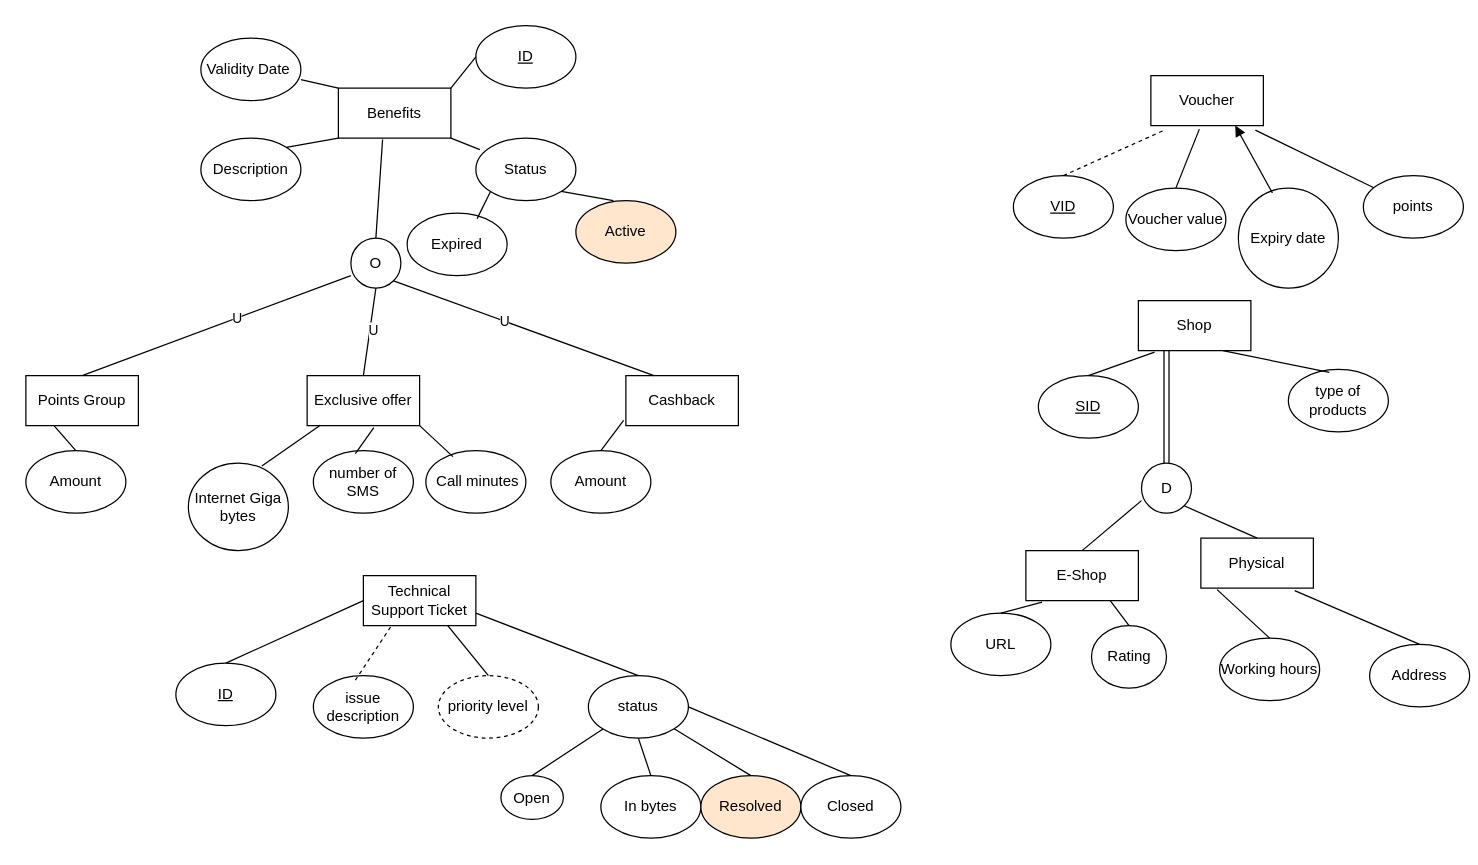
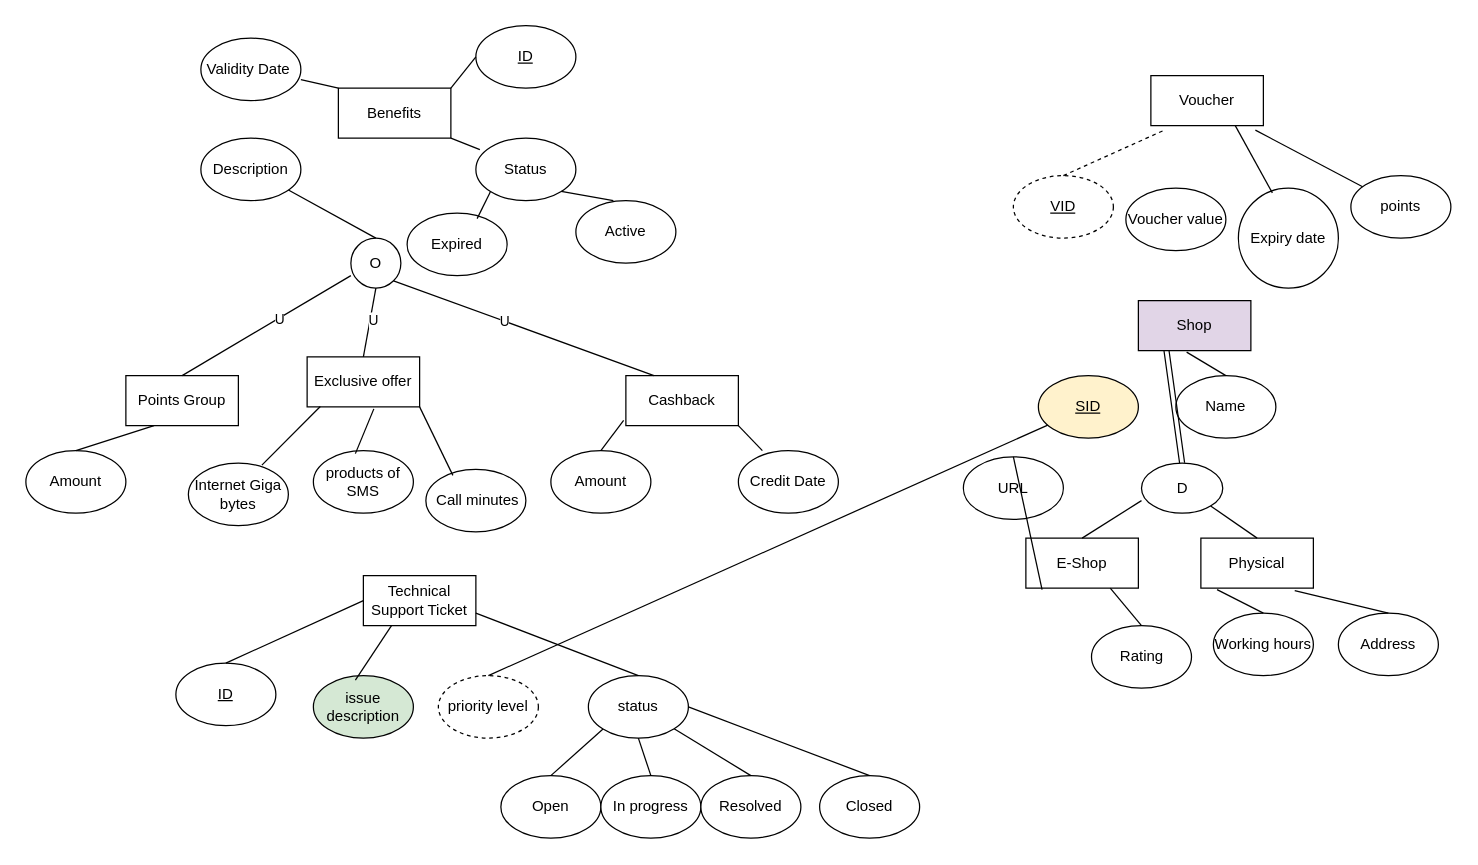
edge "Expiry date" -> "Voucher": arrowhead block -> none
edge "Benefits" -- "Description": removed
edge "Voucher" -- "Voucher value": removed
edge "Benefits" -- "O": now "Description" -- "O"
node "VID": style solid -> dashed
node "points": moved (1413, 207) -> (1401, 207)
node "Active": fillcolor #ffe6cc -> #ffffff
node "Shop": fillcolor #ffffff -> #e1d5e7
edge "Shop" -- "type of products": removed
edge "Shop" -- "SID": removed
edge "Shop" -- "Name": added
node "Points Group": moved (82, 401) -> (182, 401)
node "Exclusive offer": moved (363, 401) -> (363, 382)
node "type of products": removed
node "SID": fillcolor #ffffff -> #fff2cc
node "Name": added
edge "Cashback" -- "Credit Date": added
node "number of SMS": label "number of SMS" -> "products of SMS"
node "Call minutes": moved (476, 482) -> (476, 501)
node "Credit Date": added
node "D": size 50x50 -> 81x50
node "Internet Giga bytes": size 100x88 -> 100x63
node "E-Shop": moved (1082, 576) -> (1082, 563)
node "URL": moved (1001, 644) -> (1013, 488)
edge "Technical Support Ticket" -- "issue description": style dashed -> solid
edge "Technical Support Ticket" -- "priority level": now "SID" -- "priority level"
node "Rating": size 75x63 -> 100x63
node "Working hours": moved (1269, 669) -> (1263, 644)
node "Address": moved (1419, 676) -> (1388, 644)
node "issue description": fillcolor #ffffff -> #d5e8d4
node "Open": size 63x44 -> 100x63
node "In bytes": label "In bytes" -> "In progress"
node "Resolved": fillcolor #ffe6cc -> #ffffff
node "Closed": moved (851, 807) -> (869, 807)
